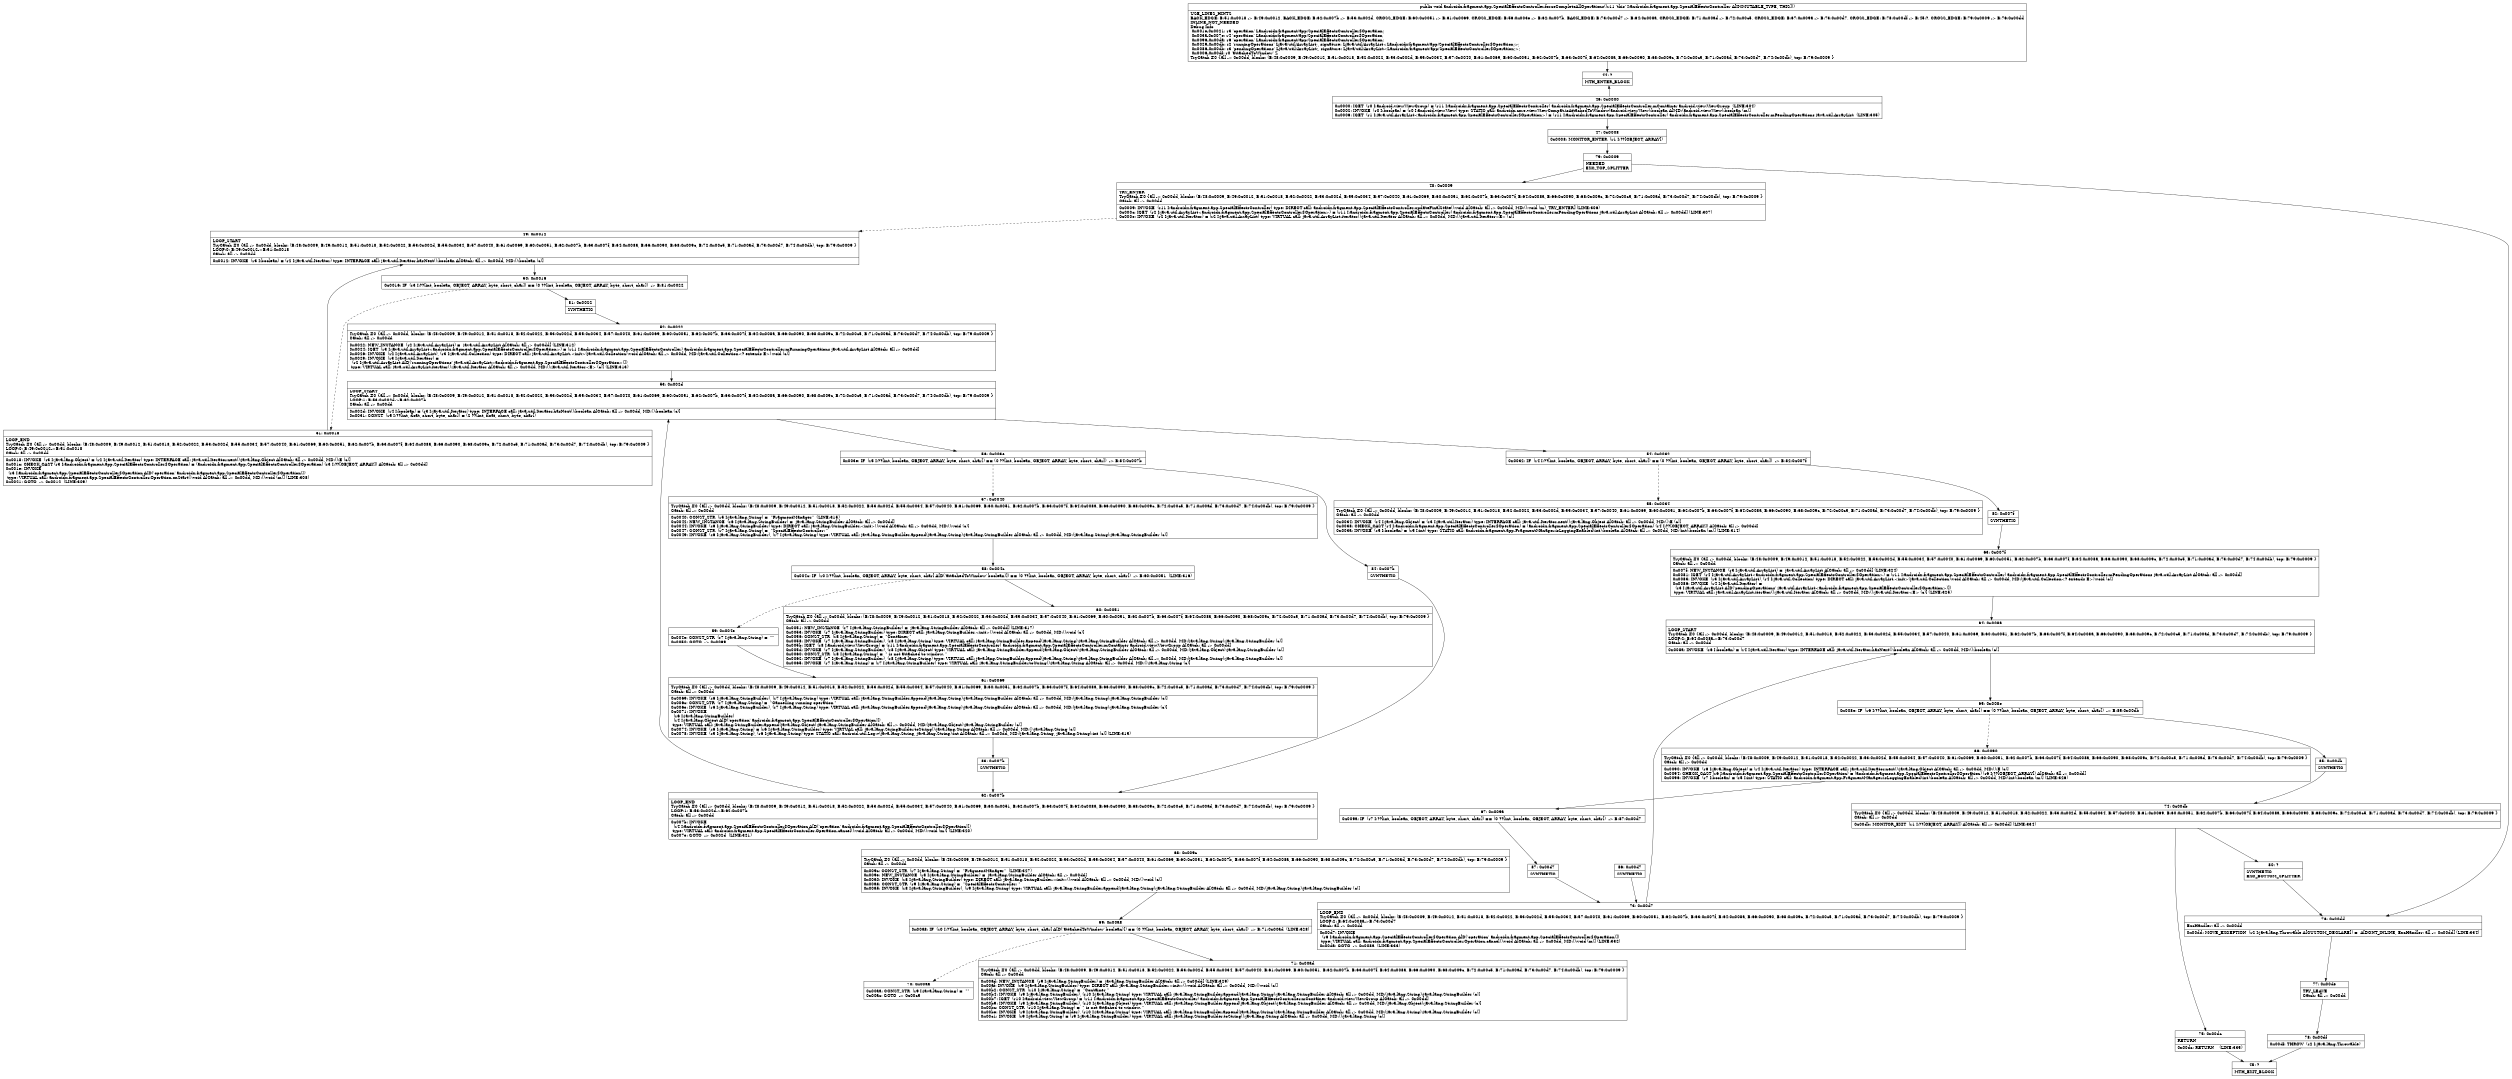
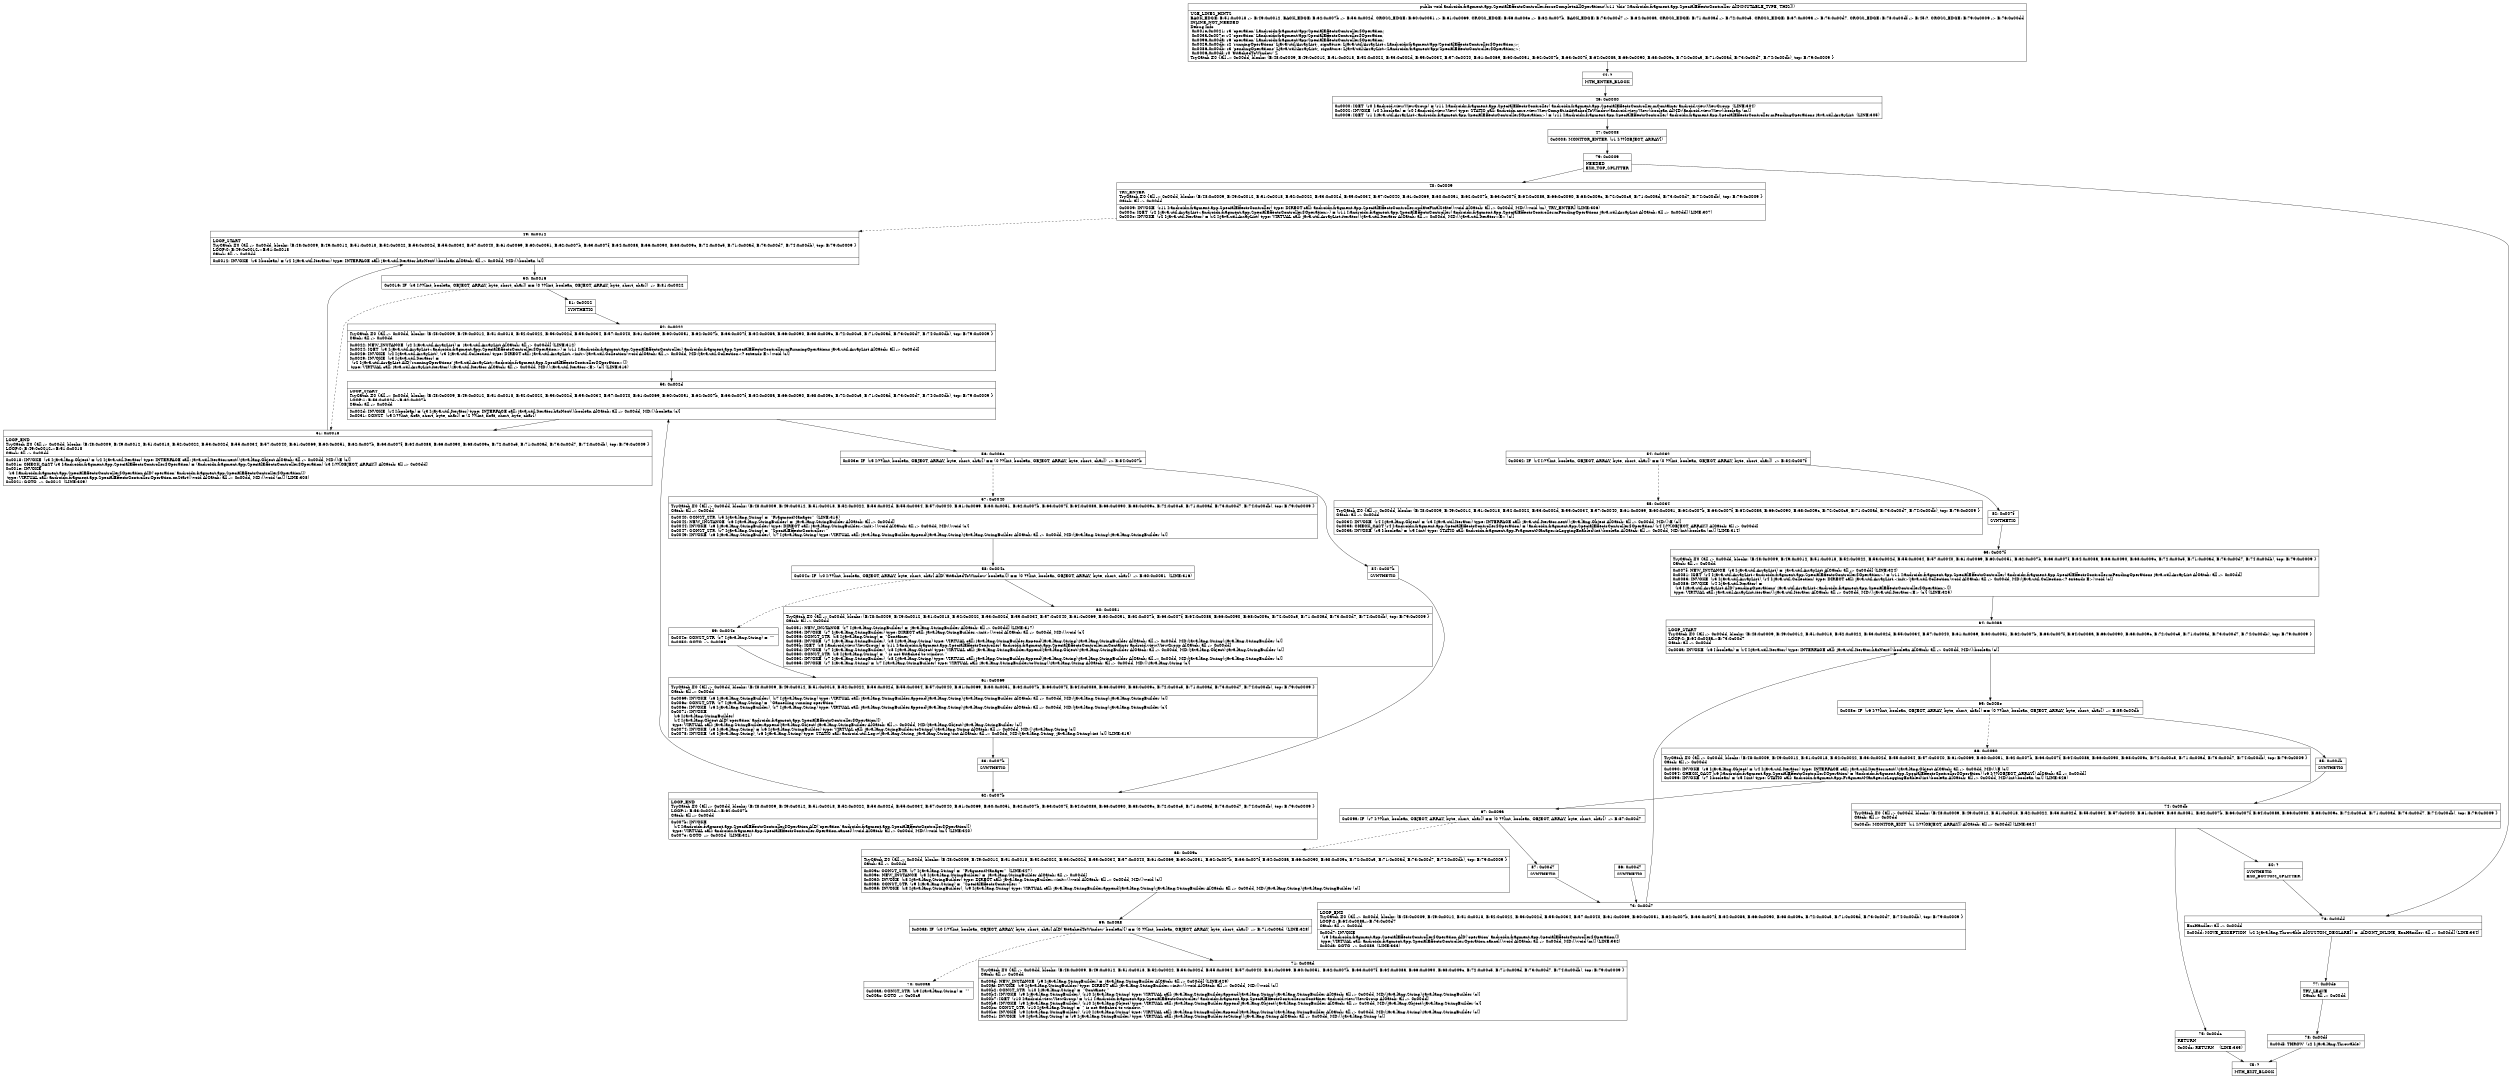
edge "46: 0x0000" -> "44: ?": reversed
edge "53: 0x002d" -> "54: 0x0032": now "53: 0x002d" -> "51: 0x0018"
edge "67: 0x009a" -> "68: 0x009c": added
